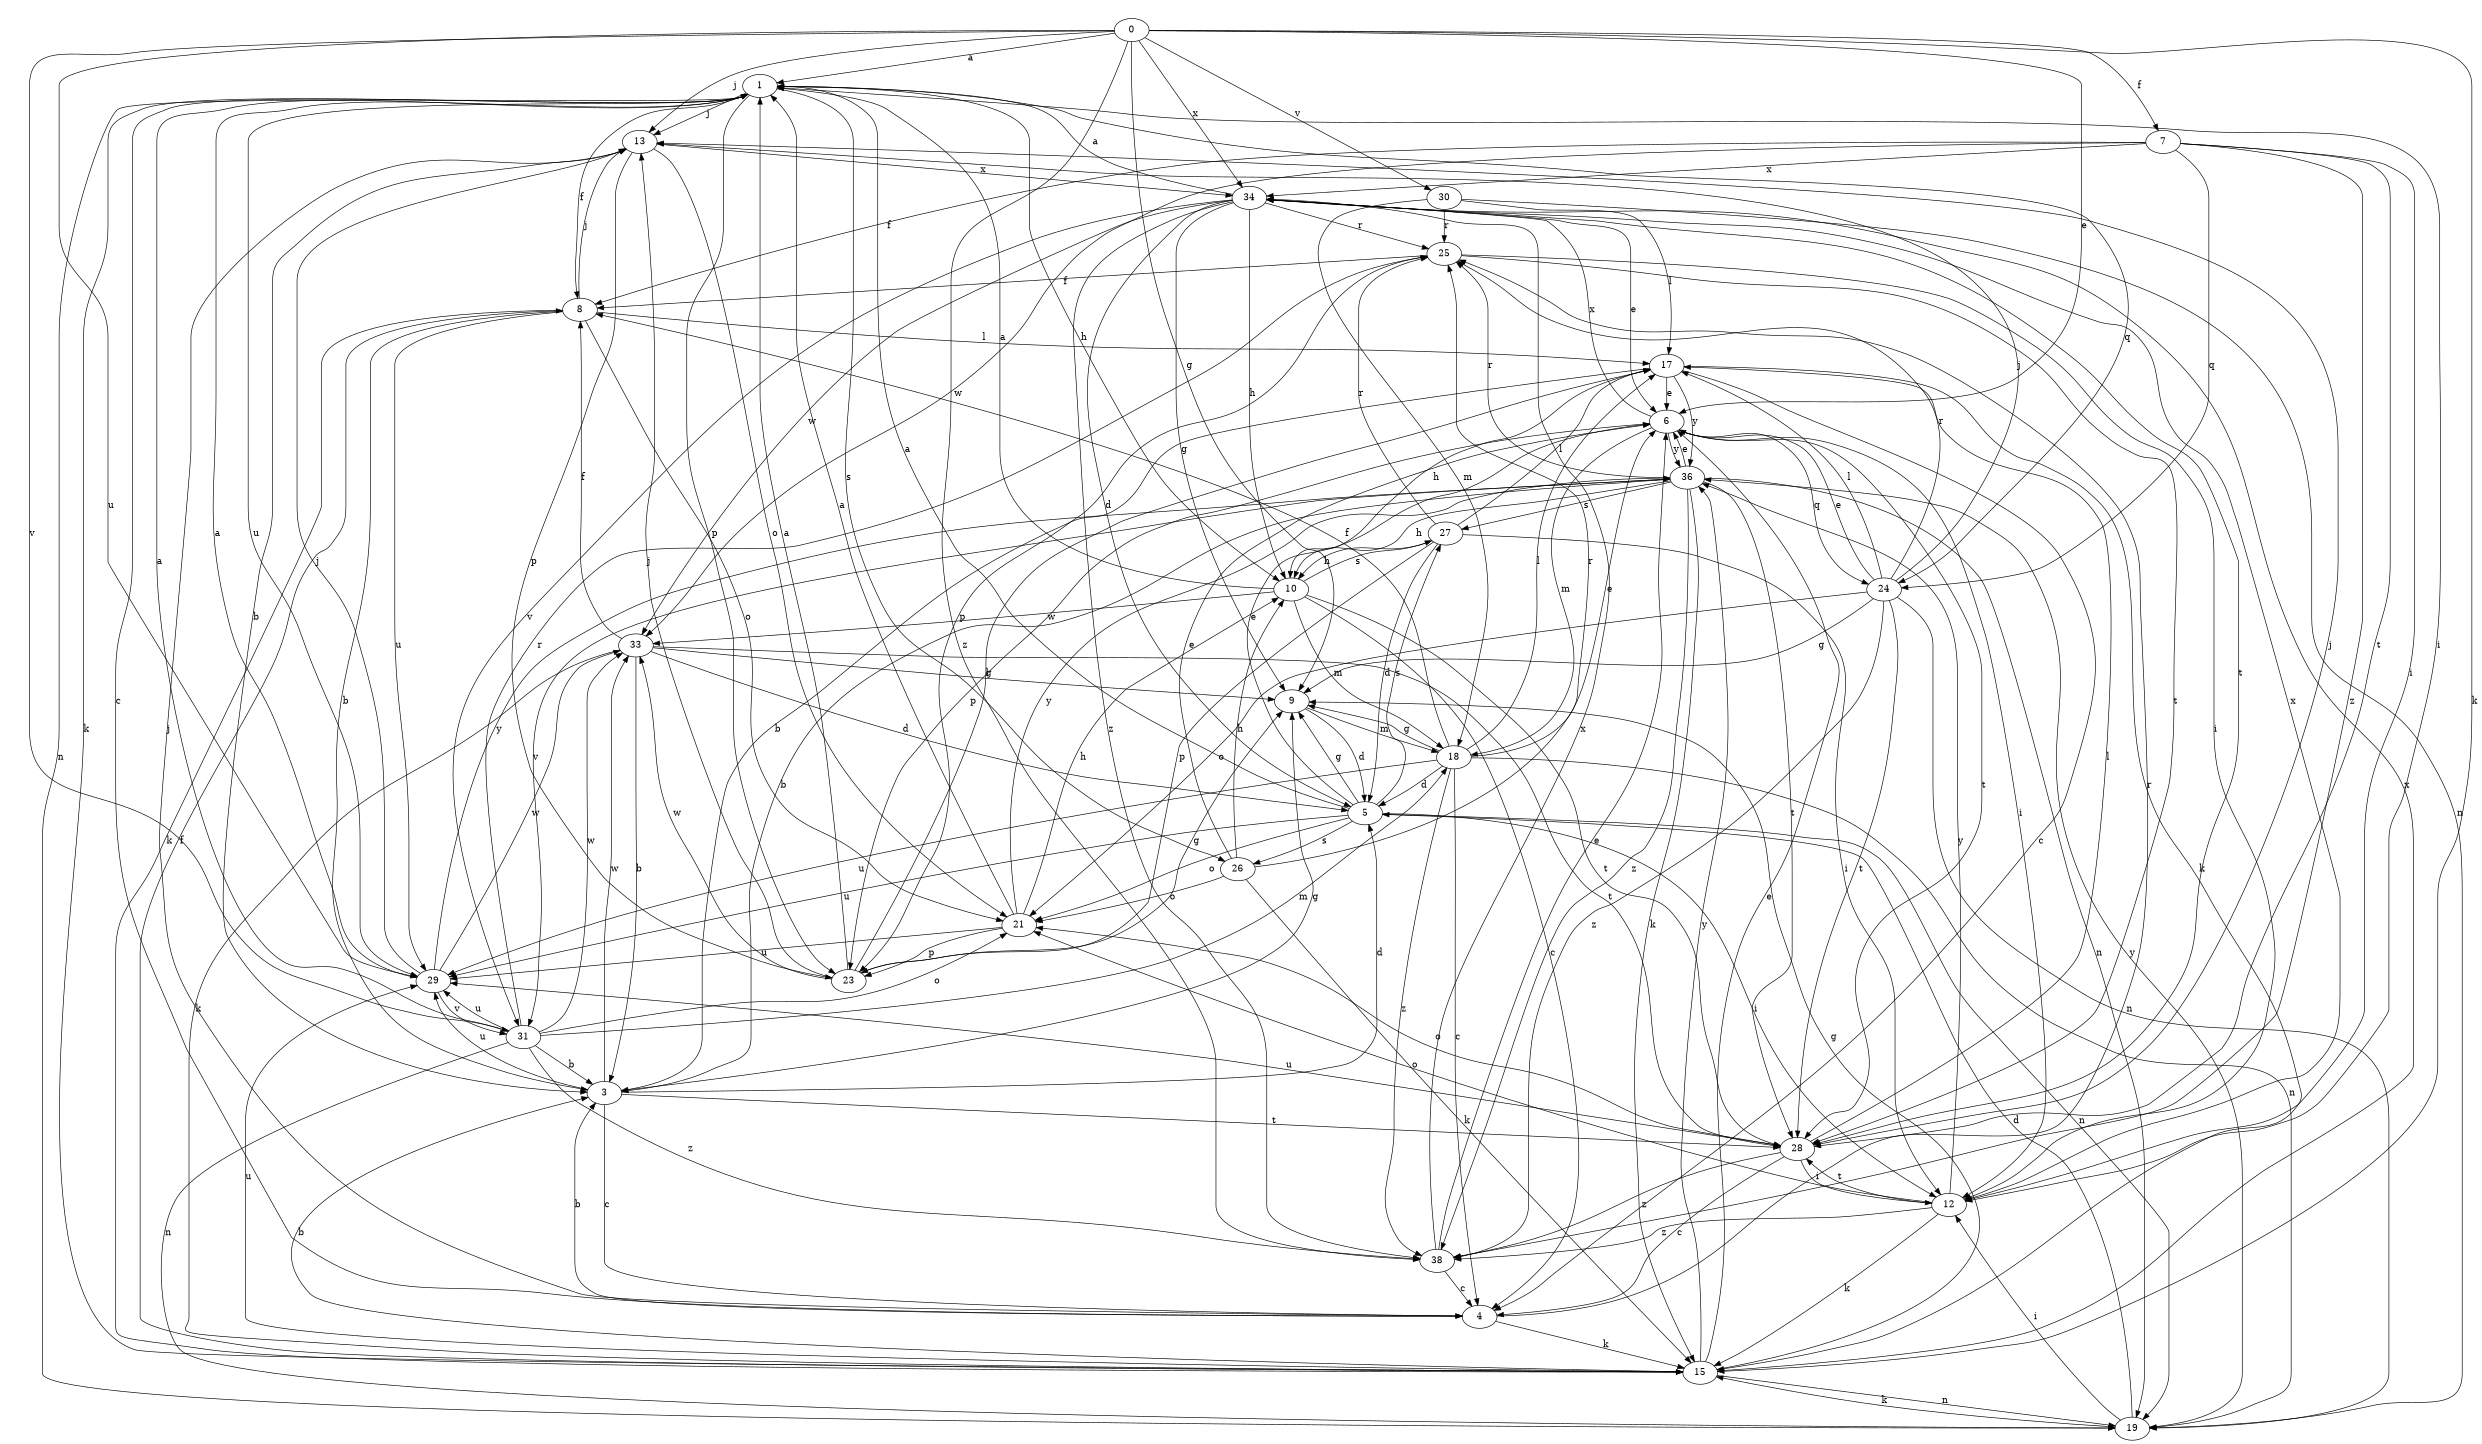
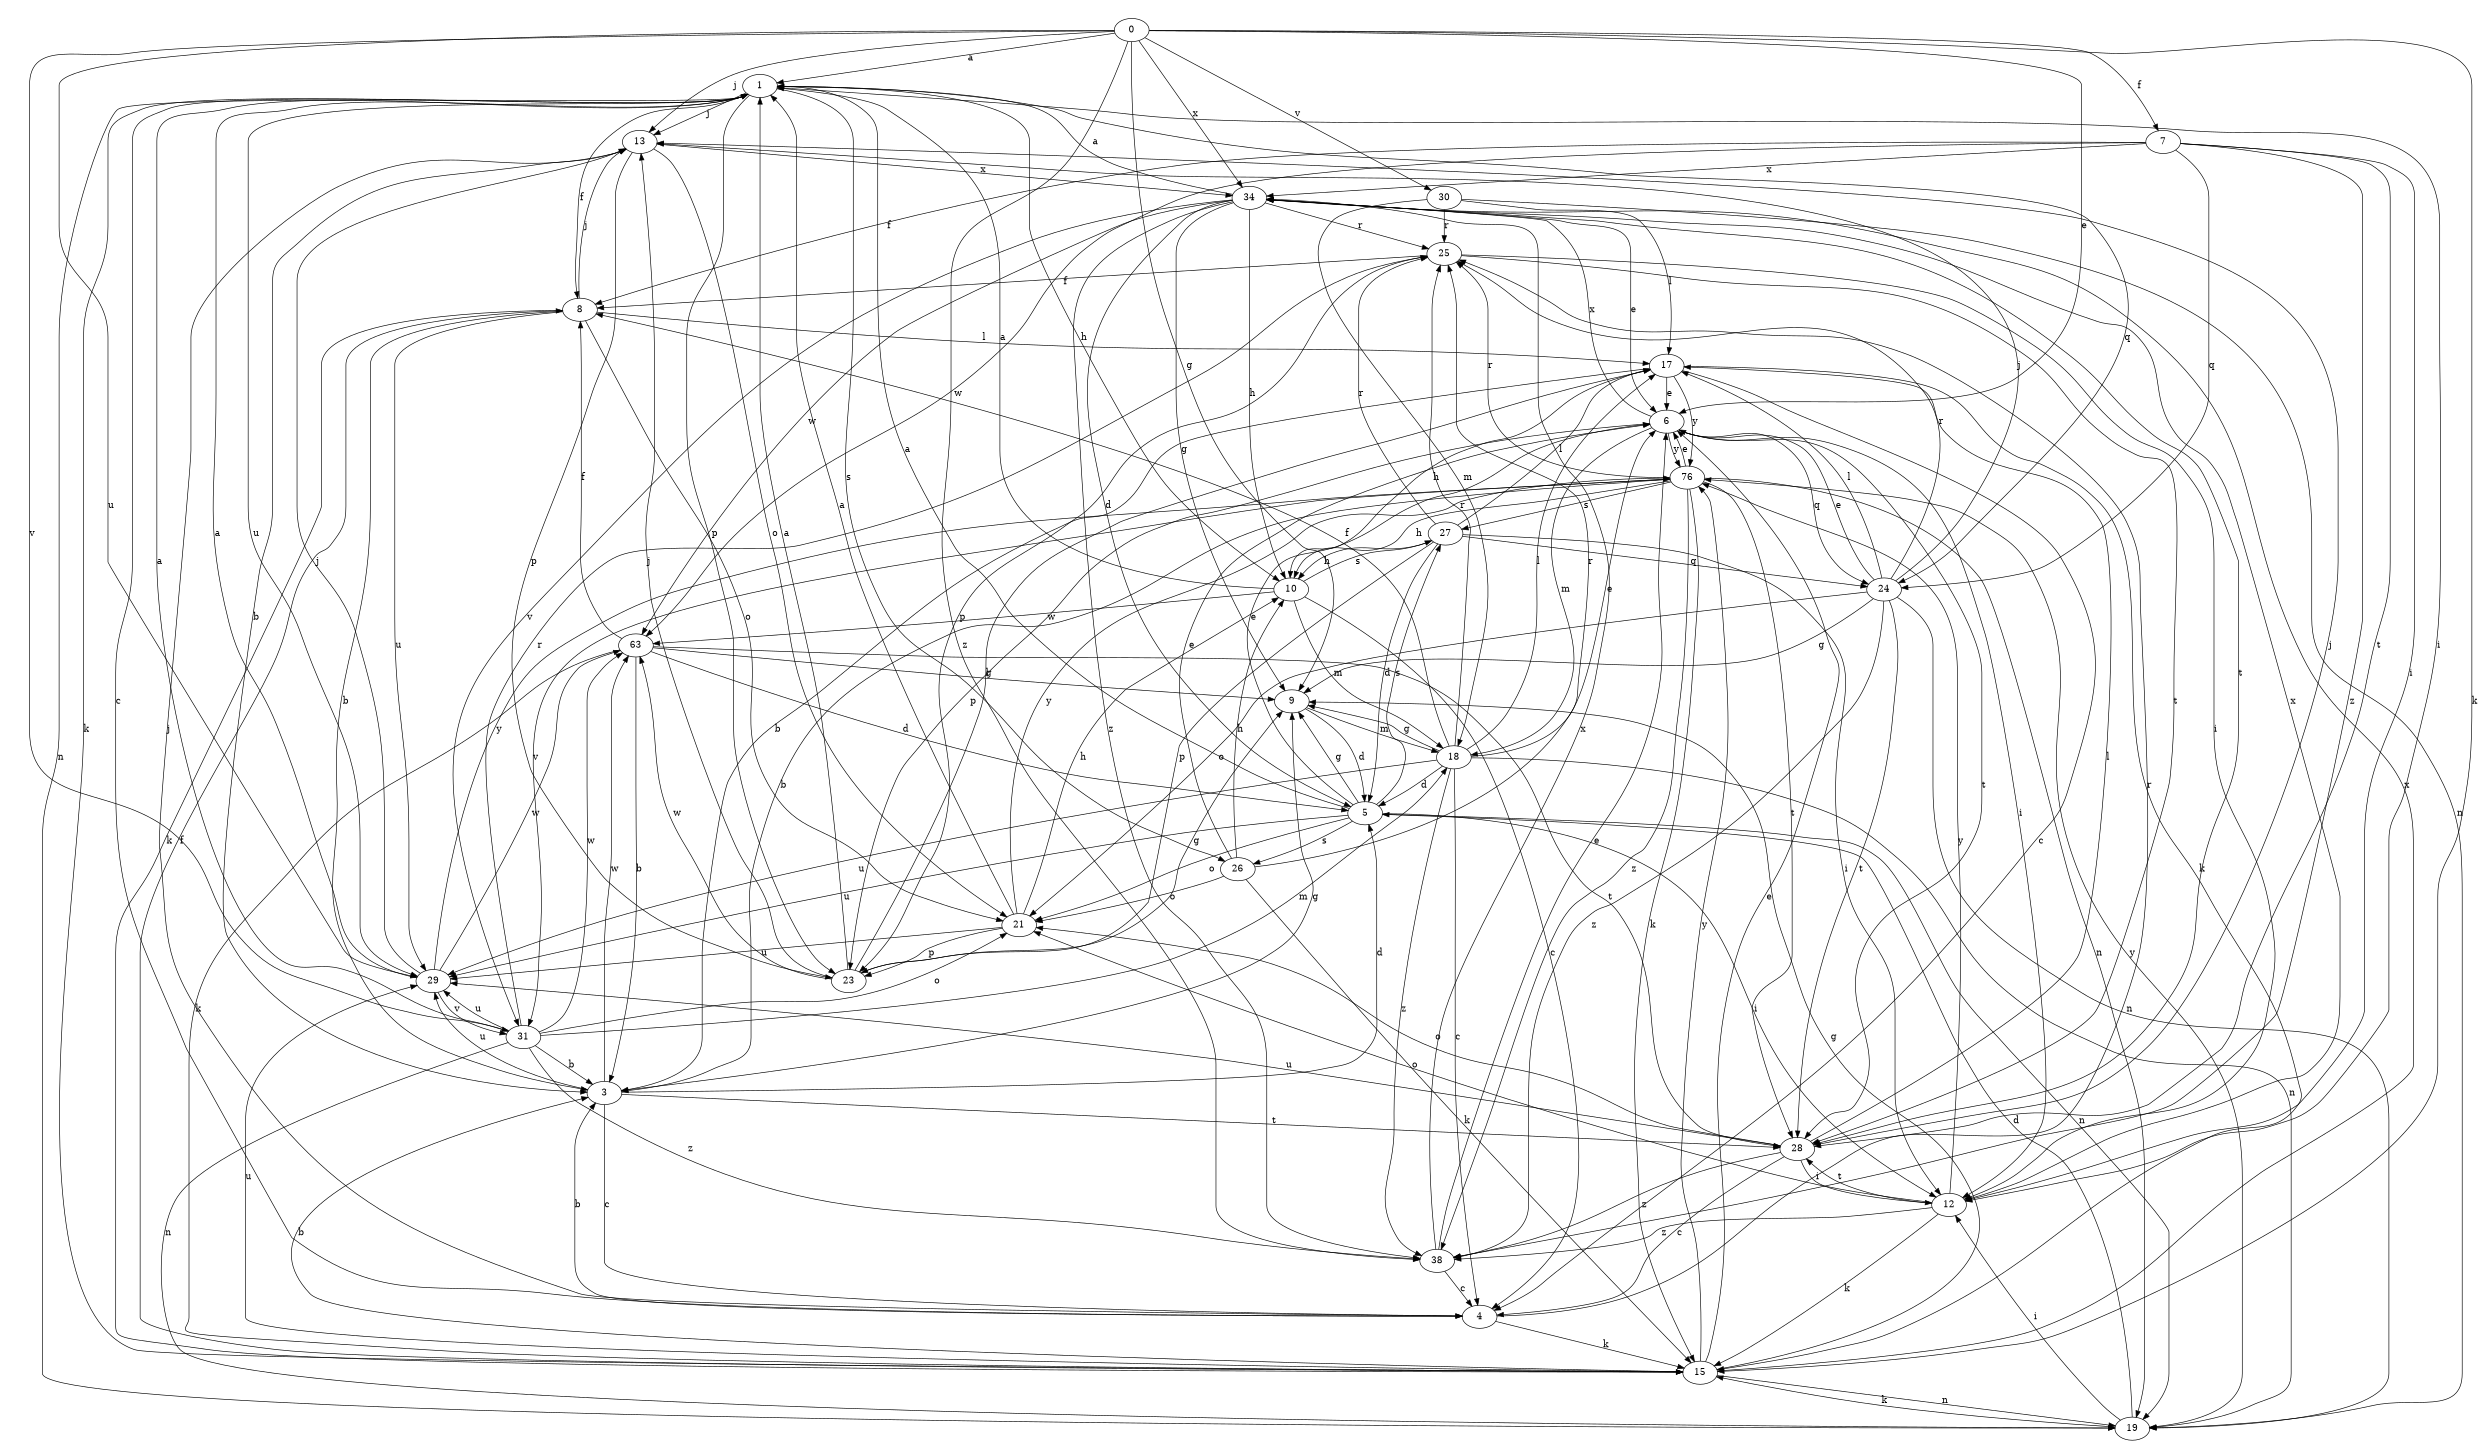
node "36": label "36" -> "76"
edge "18" -> "25": added, label "r"
edge "27" -> "24": added, label "q"
node "33": label "33" -> "63"
edge "10" -> "28": removed, label "t"
